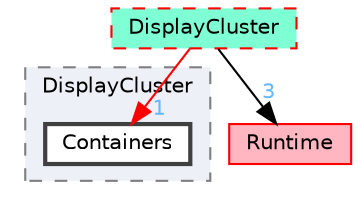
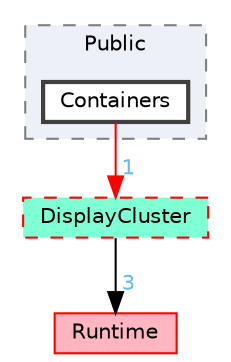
edge "DisplayCluster" -> "Containers": reversed
cluster "DisplayCluster": label "DisplayCluster" -> "Public"
